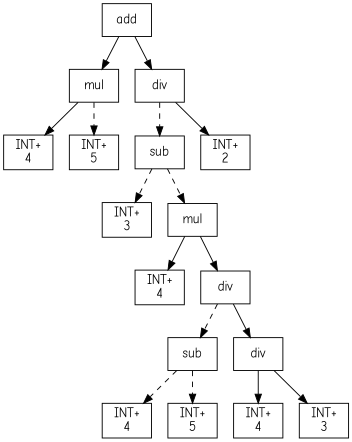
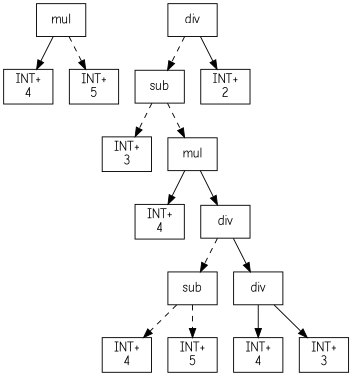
node "add": removed
